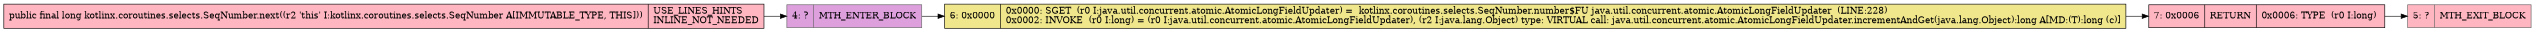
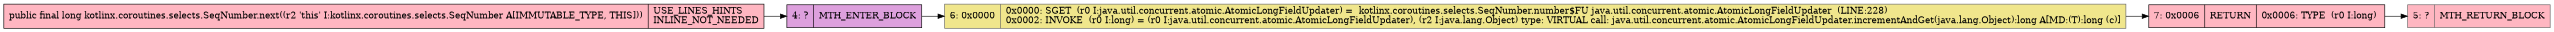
node "4: ?": color gray40 -> black
node "6: 0x0000": color black -> gray40
node "5: ?": text "MTH_EXIT_BLOCK" -> "MTH_RETURN_BLOCK"
